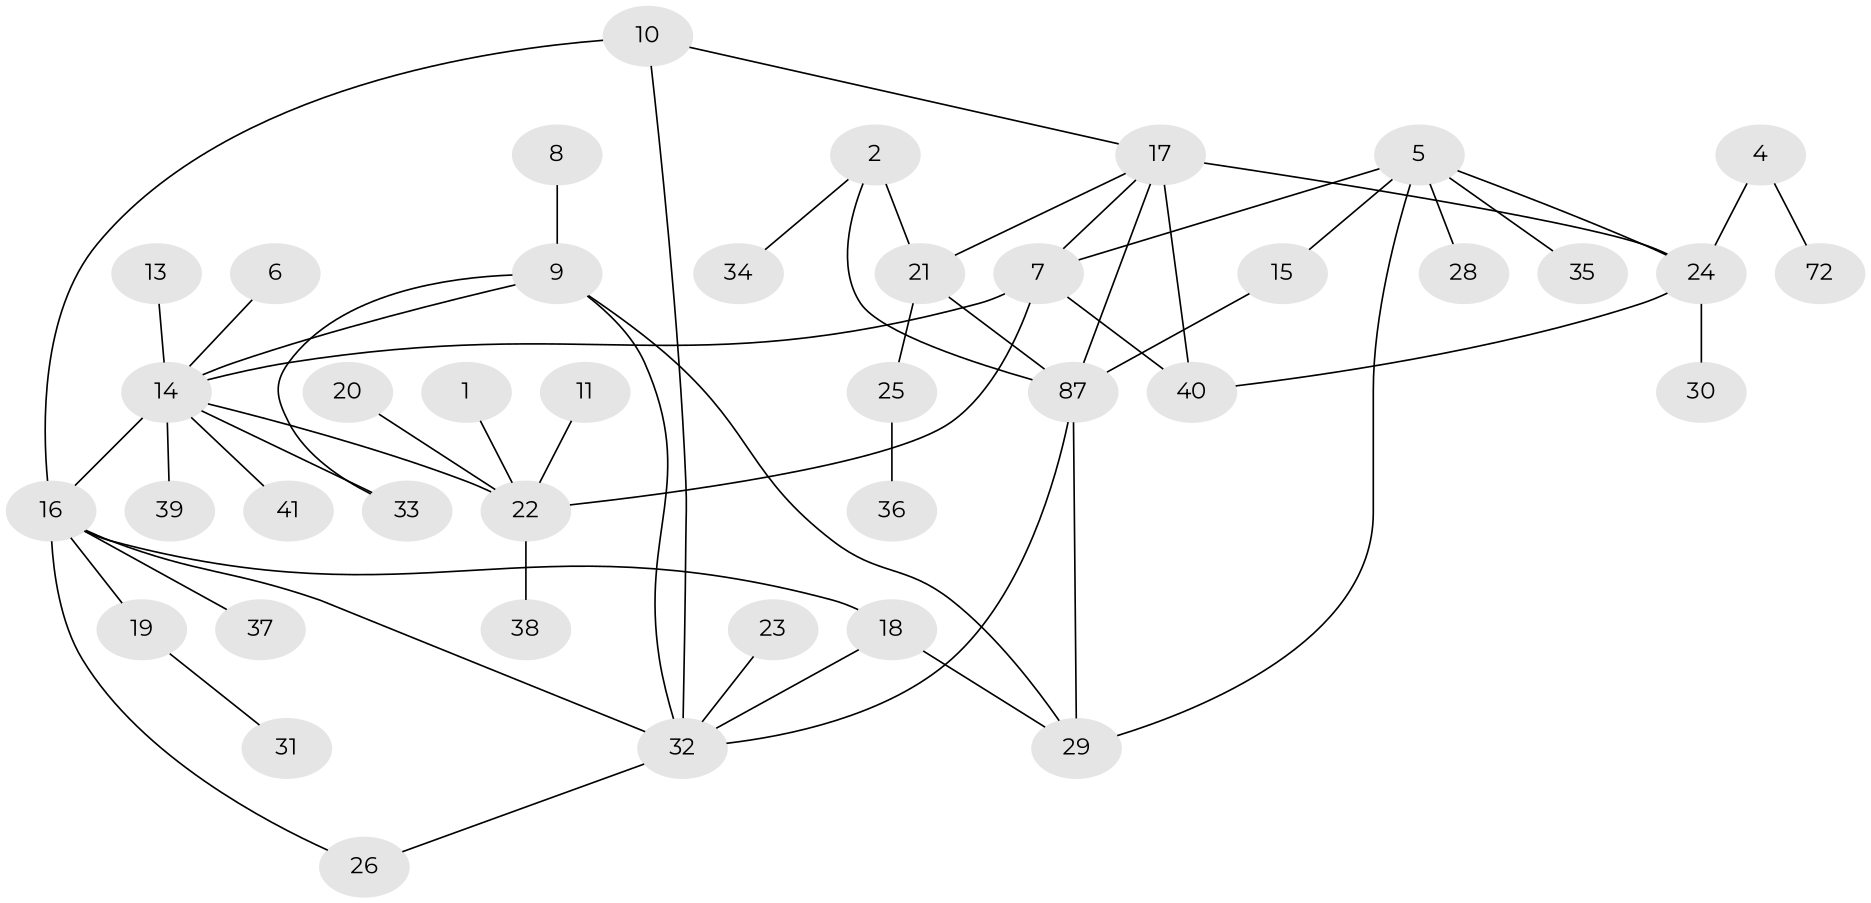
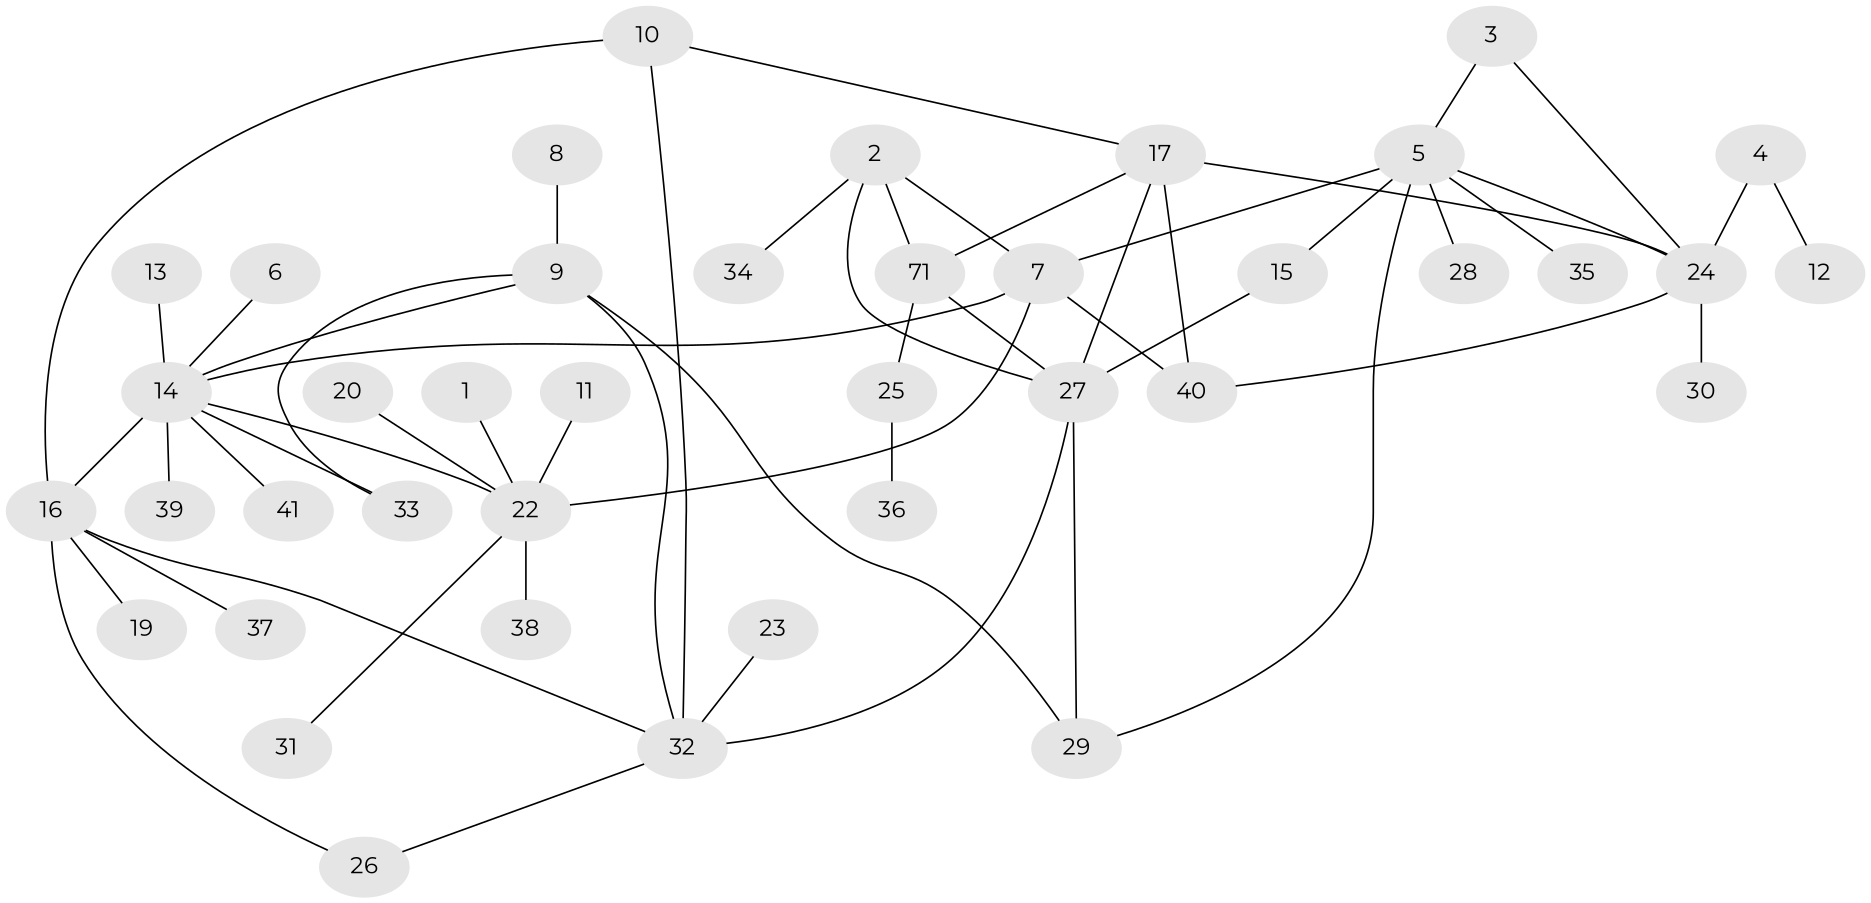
node "3": added
edge "17" -- "7": now "2" -- "7"
node "21": label "21" -> "71"
node "72": label "72" -> "12"
node "87": label "87" -> "27"
node "18": removed
edge "19" -- "31": now "22" -- "31"
